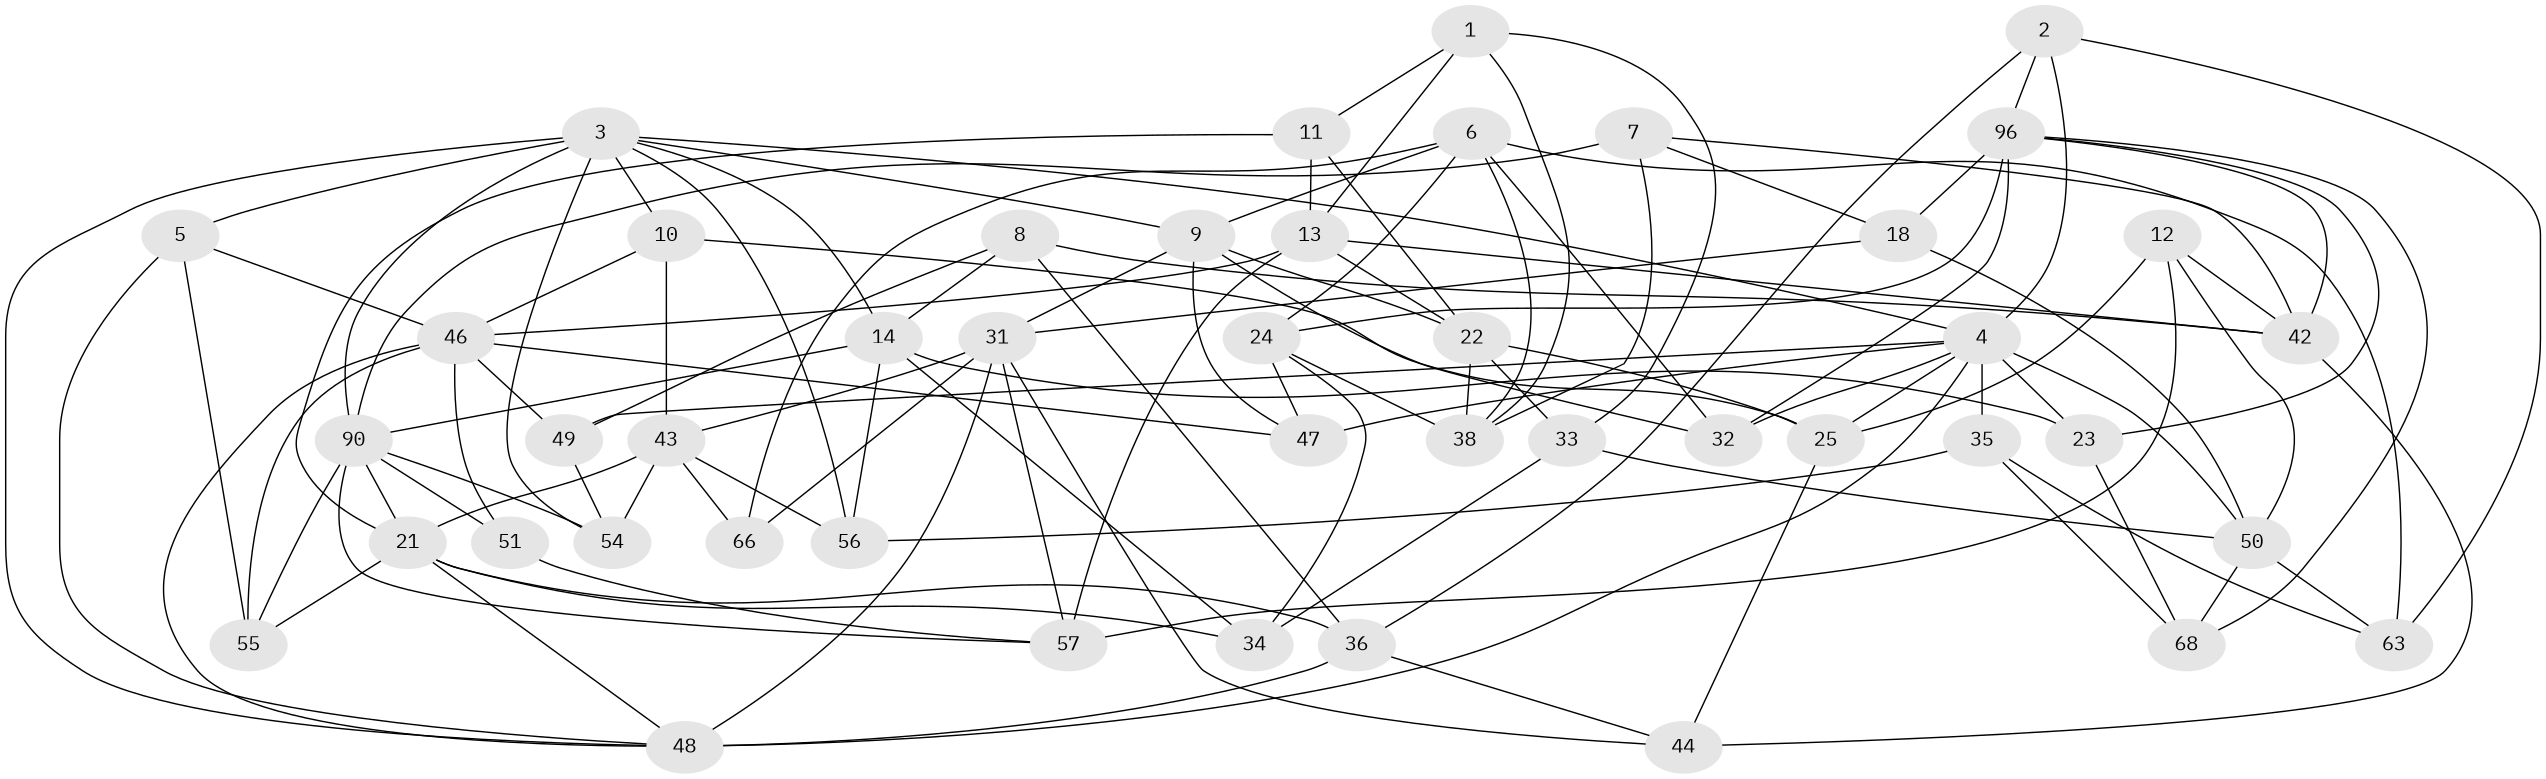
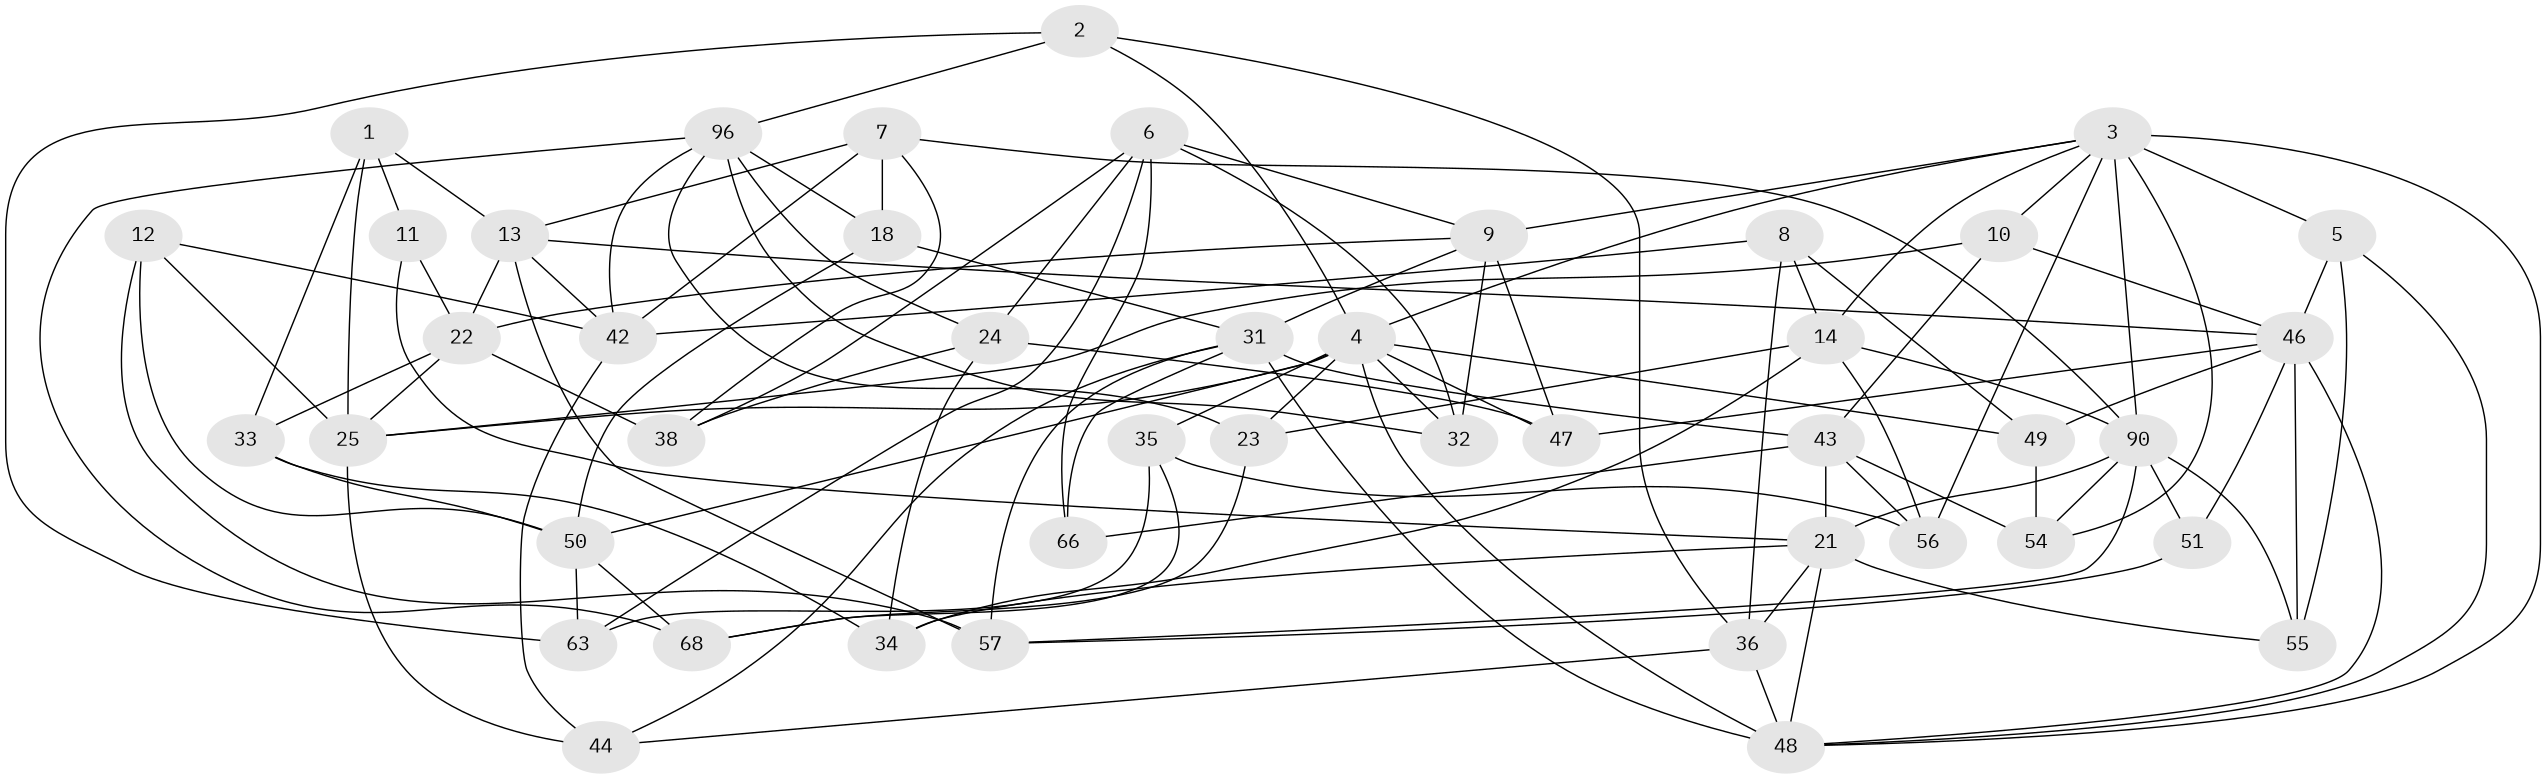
edge "11" -- "13": now "7" -- "13"
edge "1" -- "38": now "1" -- "25"
